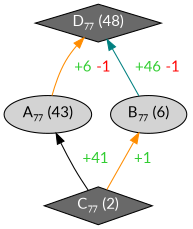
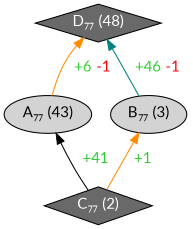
node "B": text "(6)" -> "(3)"
